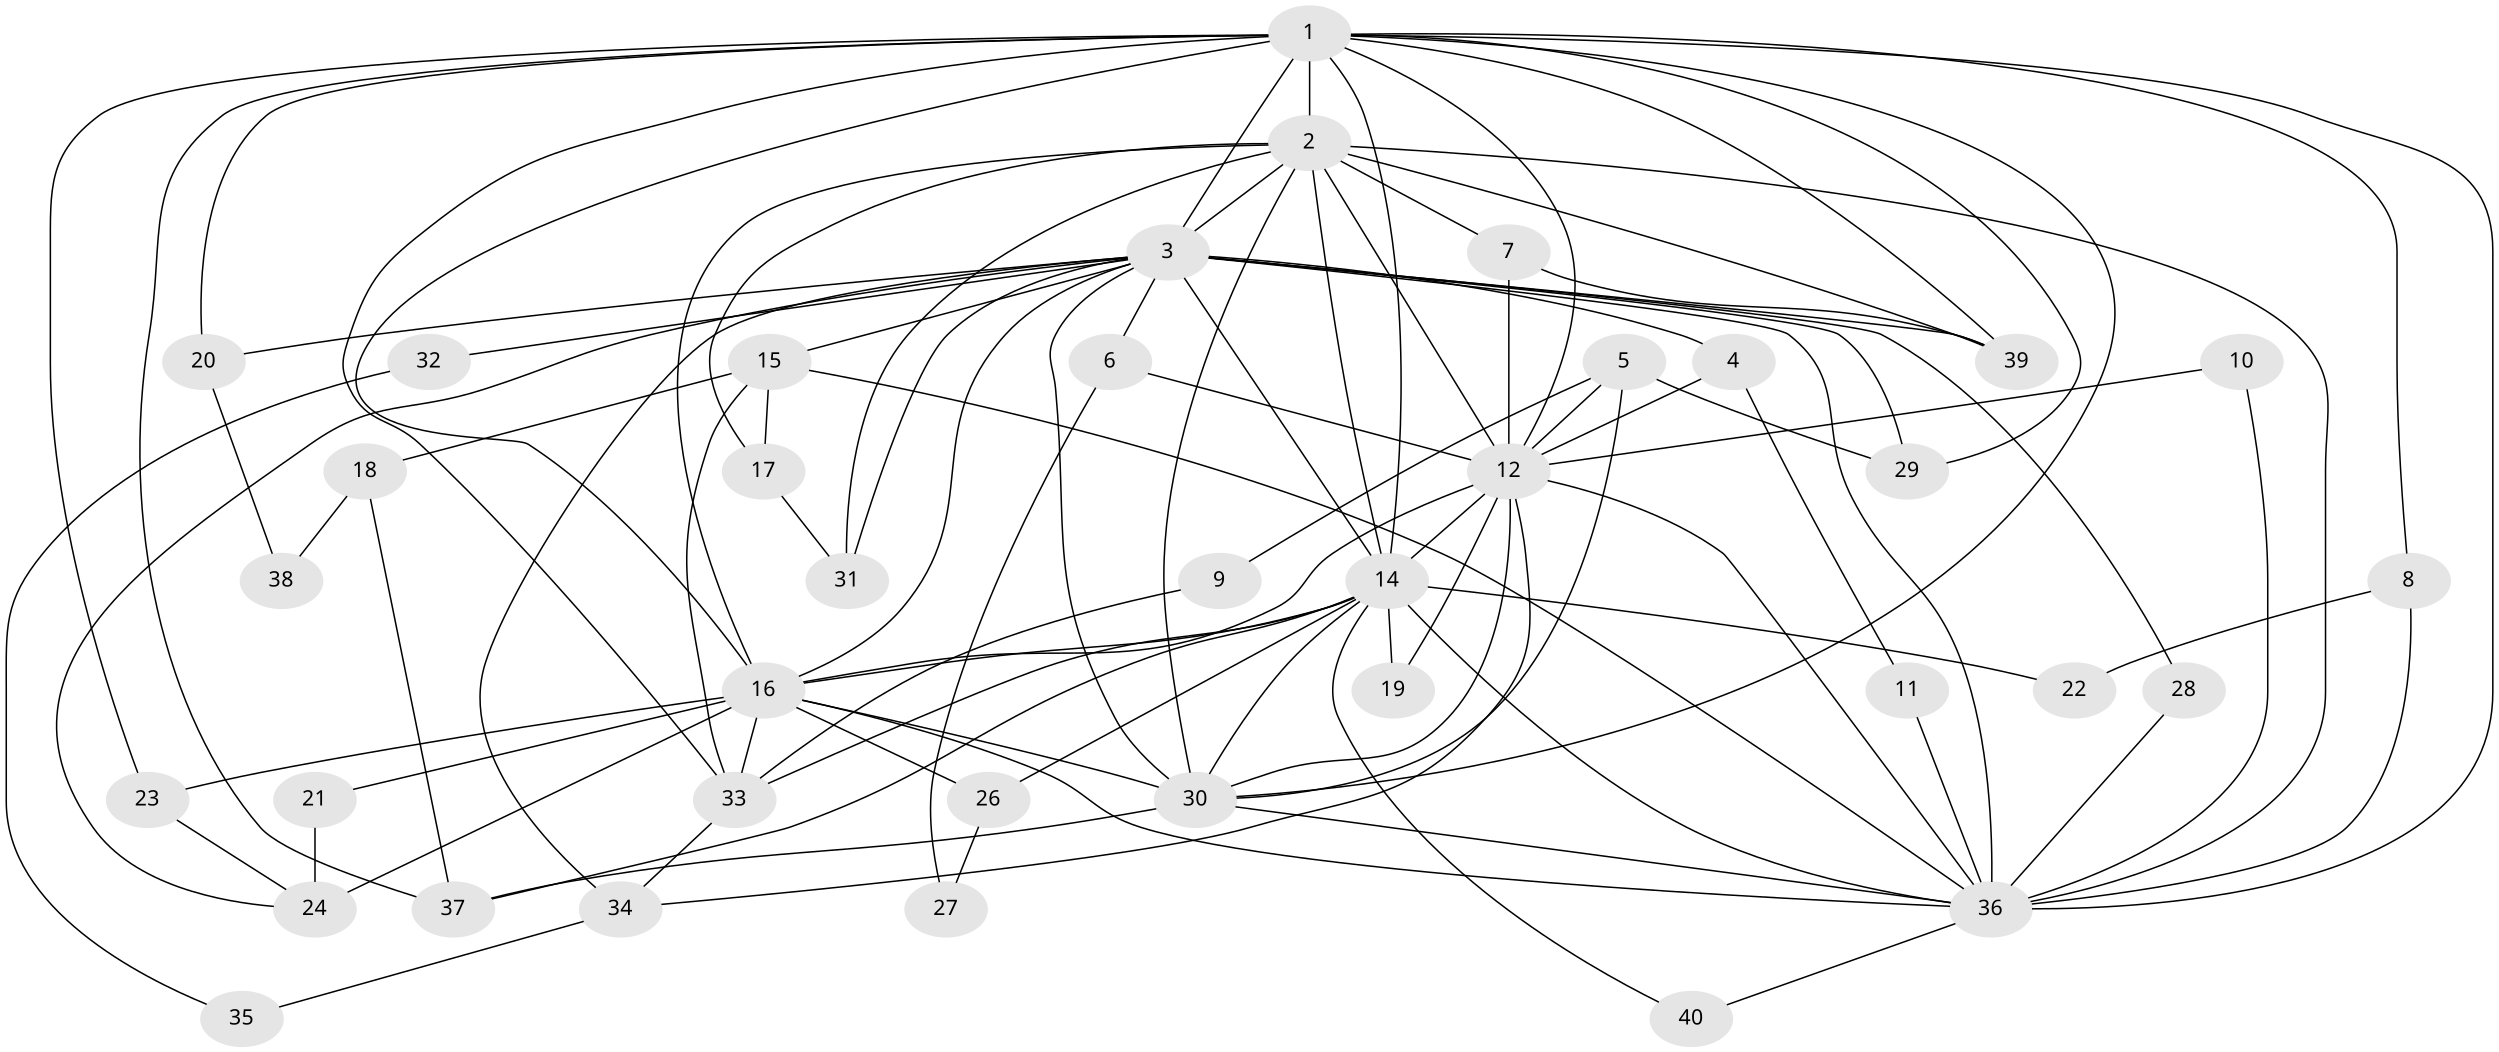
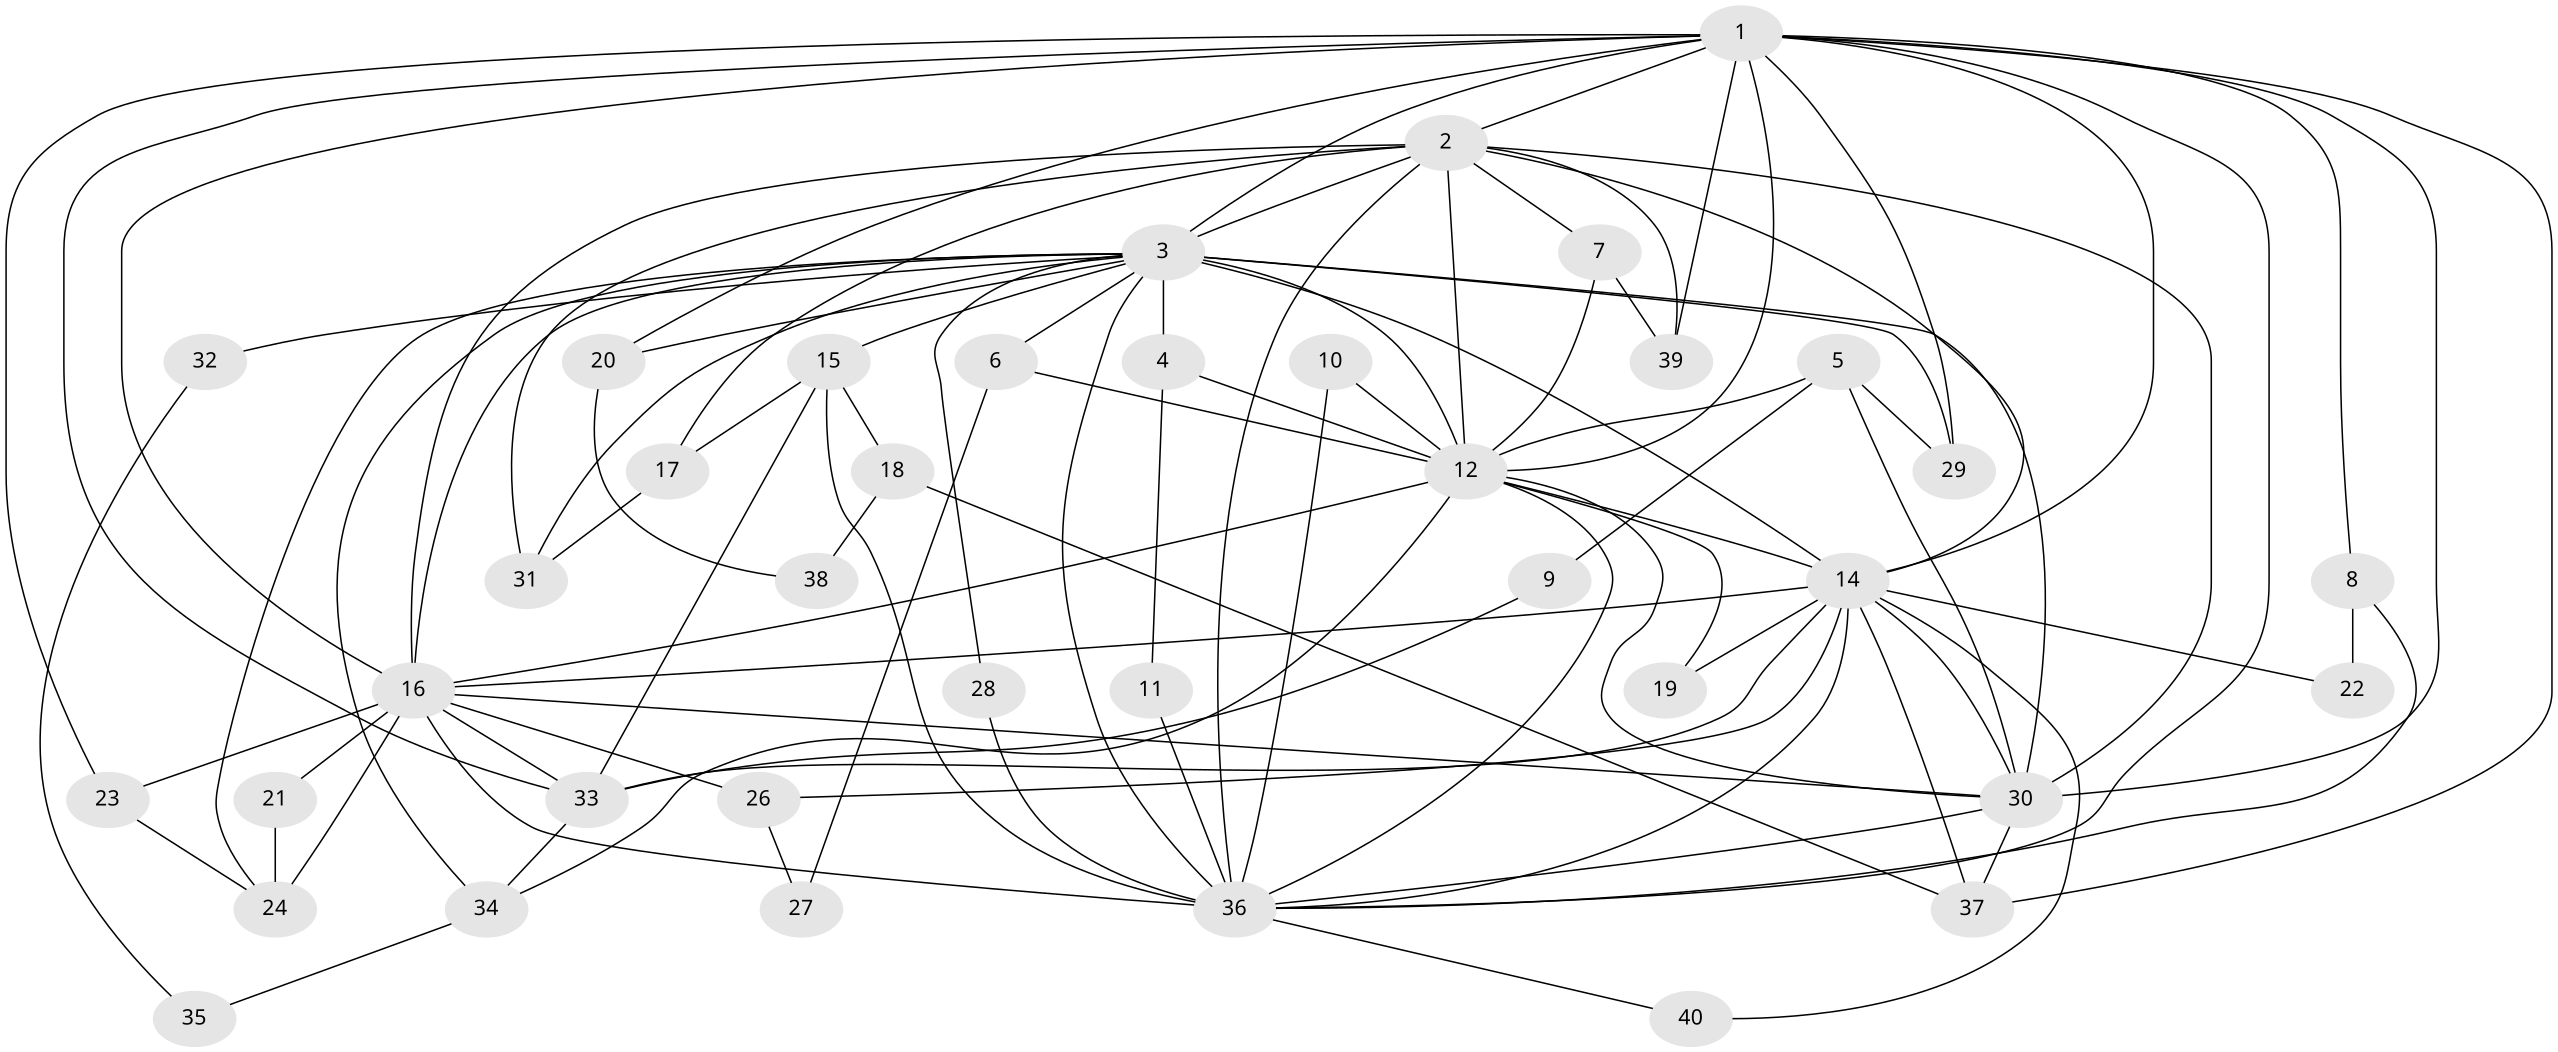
edge "3" -- "39": now "3" -- "12"
